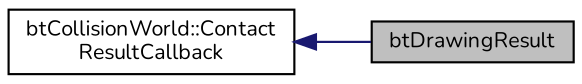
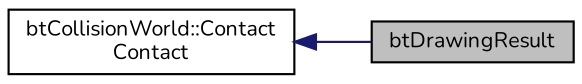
node "btCollisionWorld::Contact ResultCallback": label "btCollisionWorld::Contact ResultCallback" -> "btCollisionWorld::Contact Contact"
